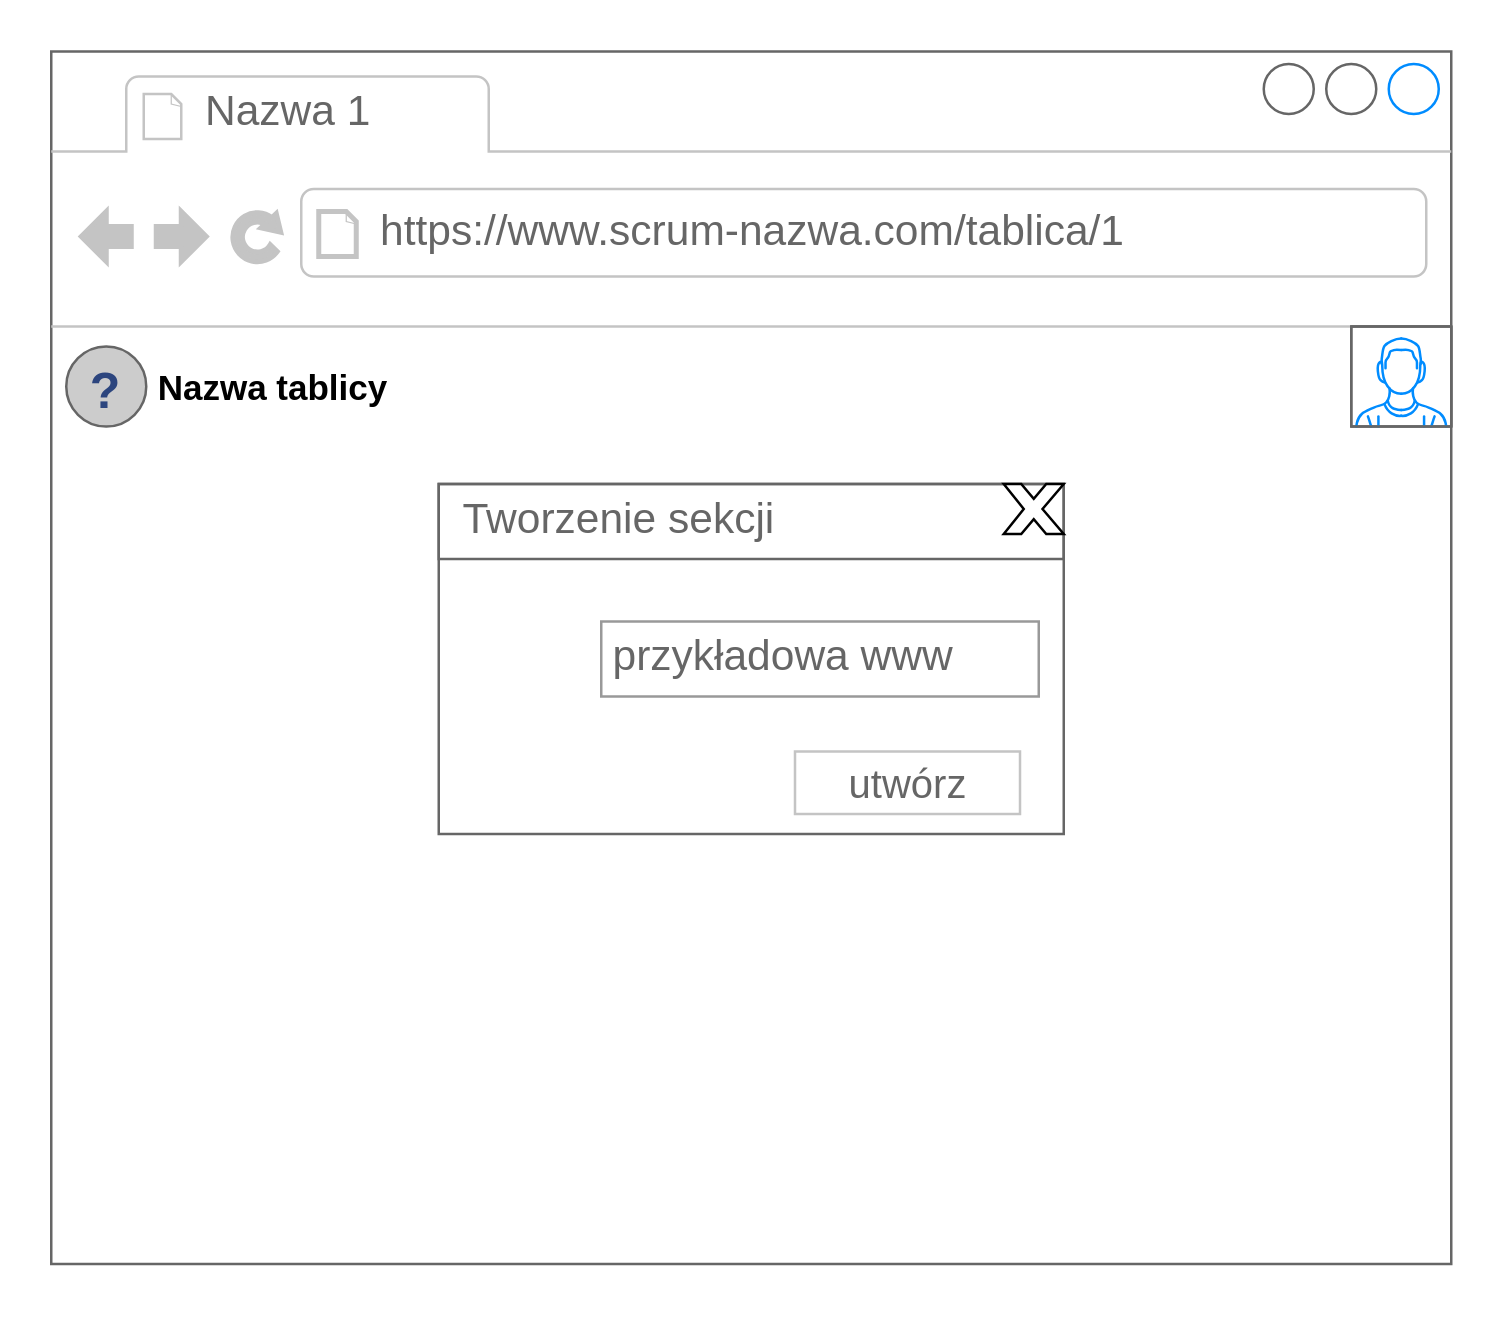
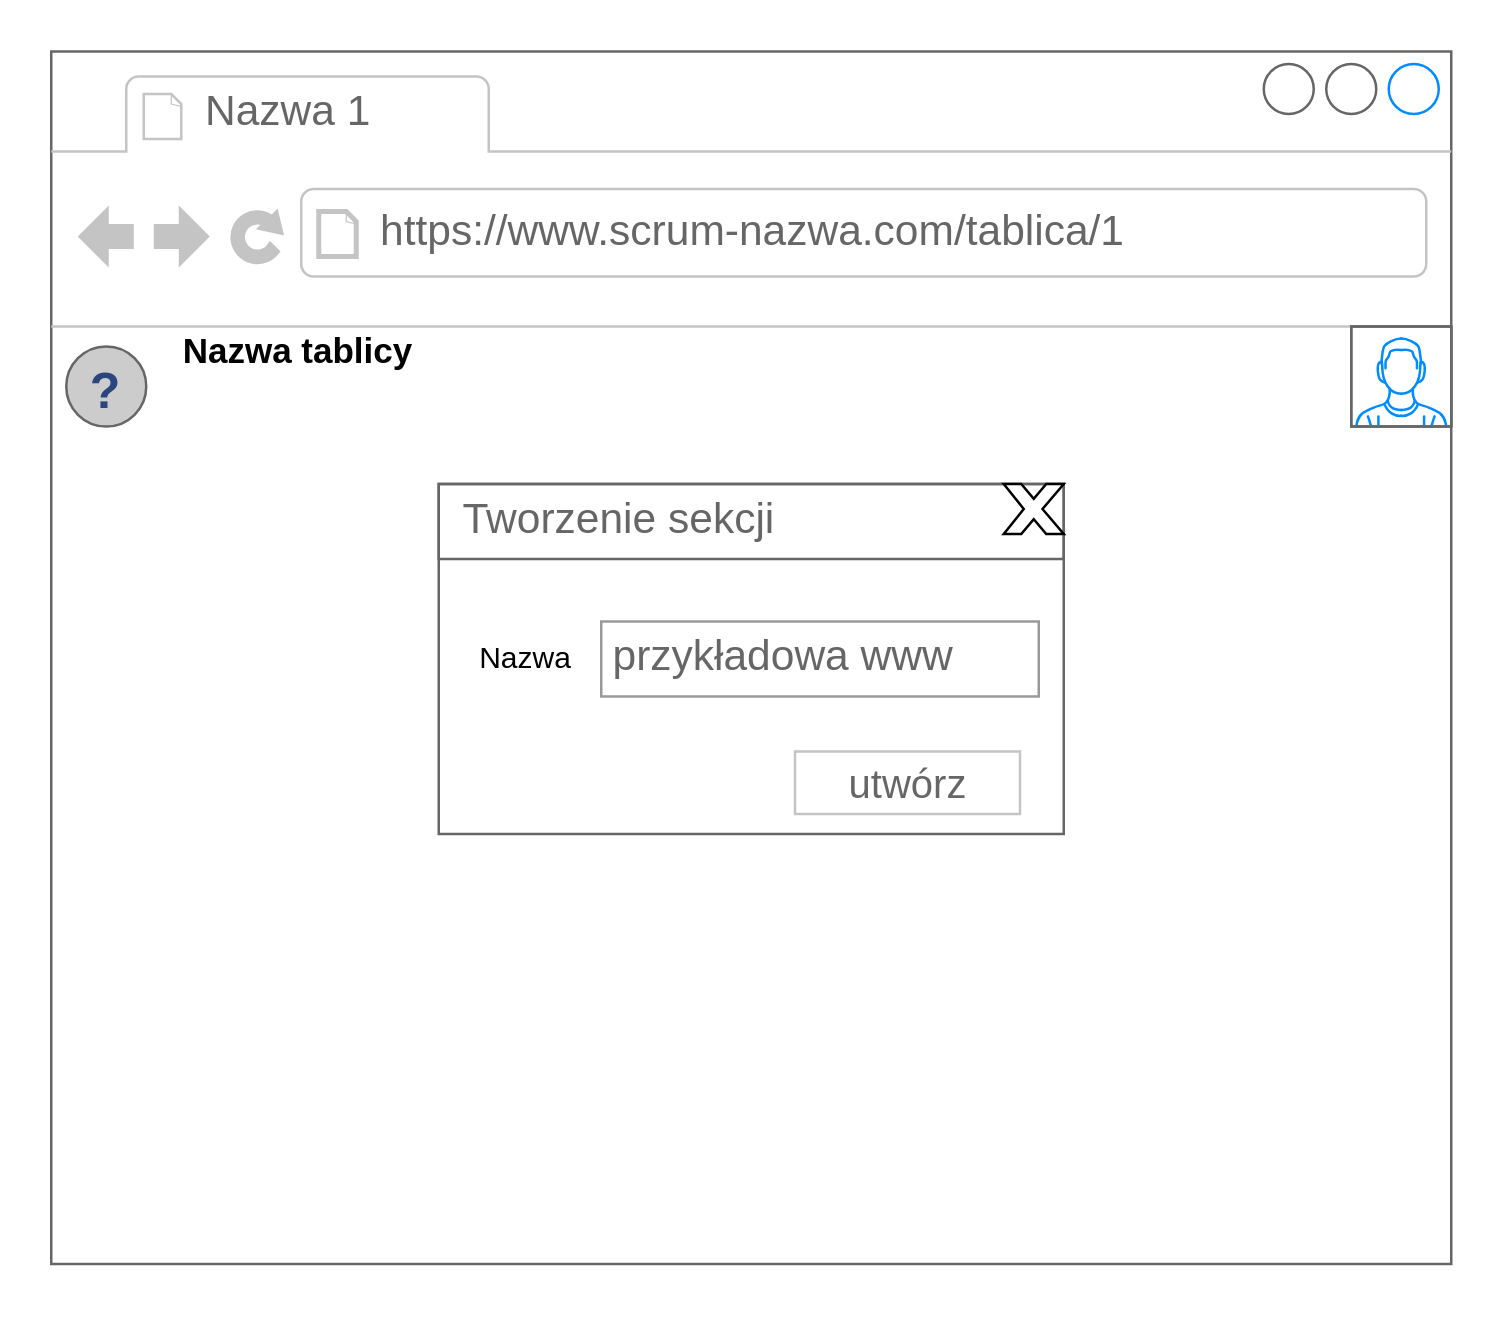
node "Nazwa tablicy": moved (274, 389) -> (299, 351)
node "Nazwa": added
